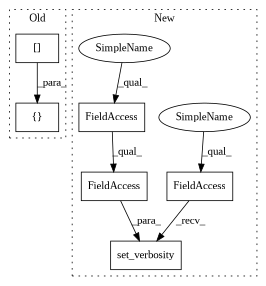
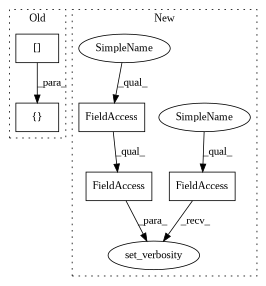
node "set_verbosity": shape box -> ellipse
